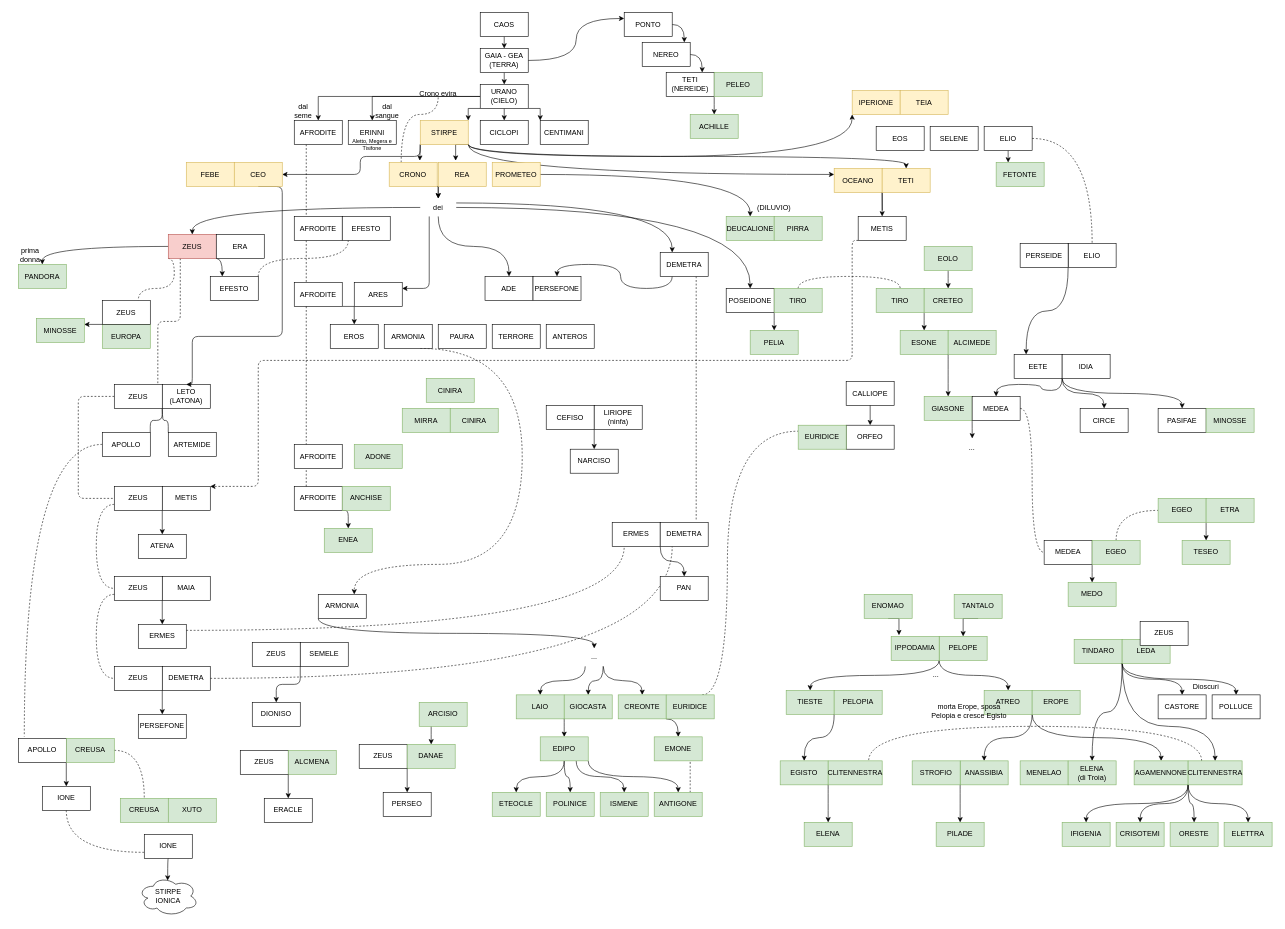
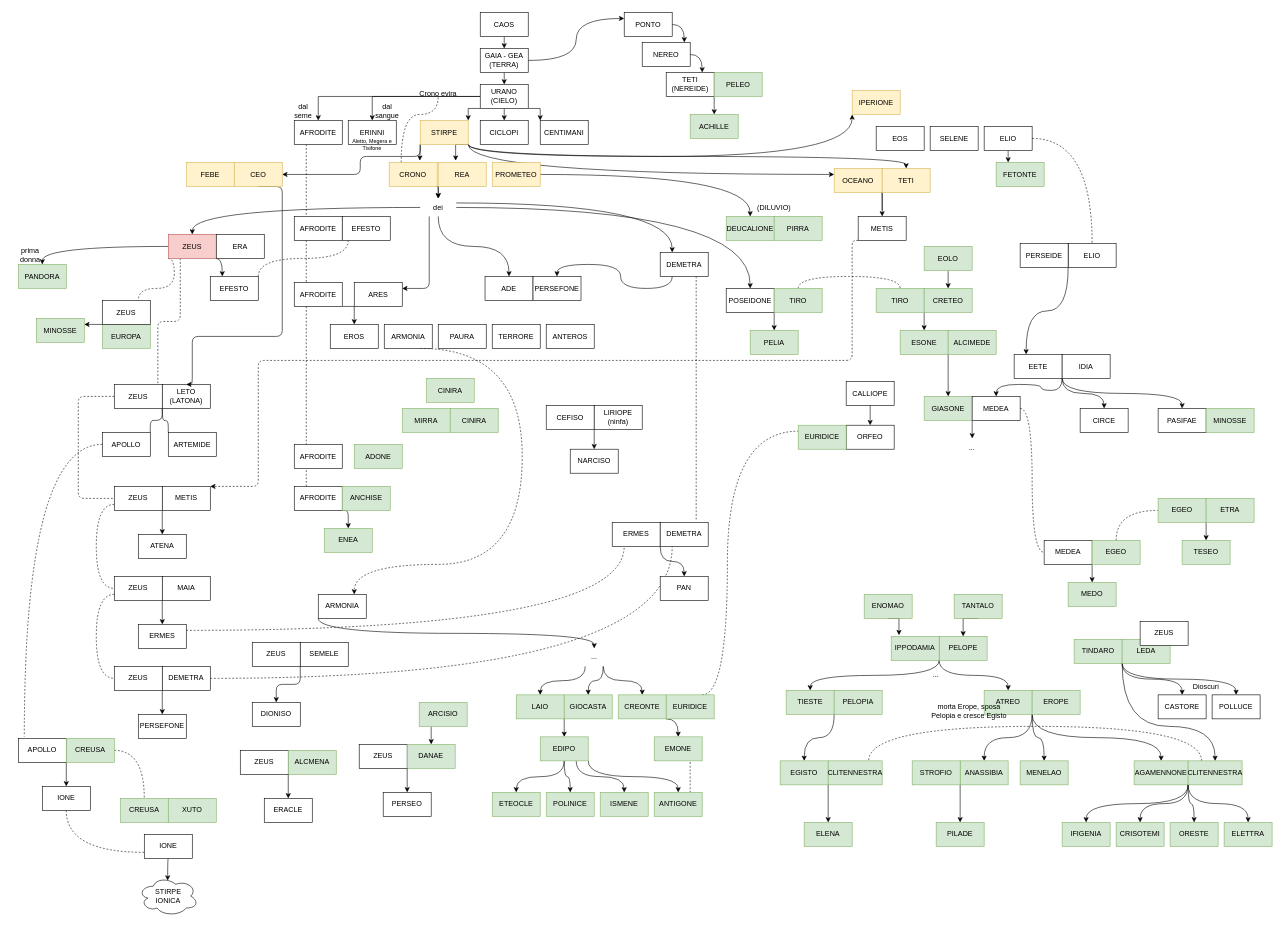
node "TEIA": removed
edge "TINDARO" -> "ELENA (di Troia)": removed
edge "ATREO" -> "MENELAO": added
node "ELENA (di Troia)": removed
